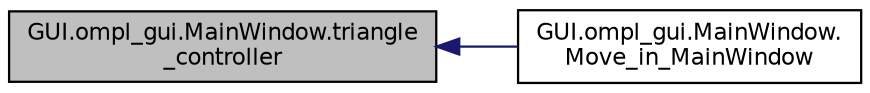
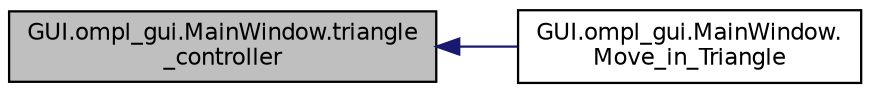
node "GUI.ompl_gui.MainWindow. Move_in_MainWindow": label "GUI.ompl_gui.MainWindow. Move_in_MainWindow" -> "GUI.ompl_gui.MainWindow. Move_in_Triangle"
